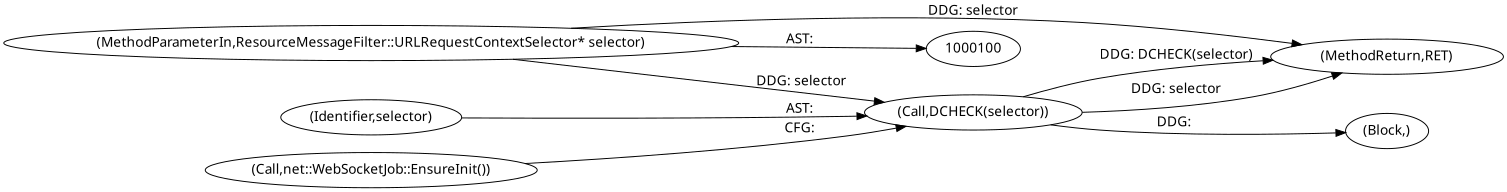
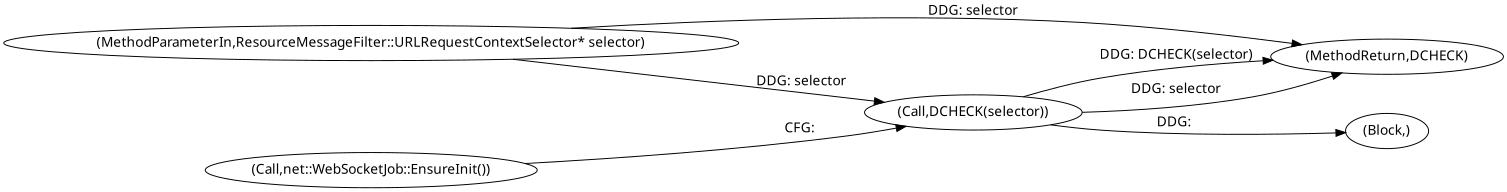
node "1000100": removed
node "(MethodReturn,RET)": label "(MethodReturn,RET)" -> "(MethodReturn,DCHECK)"
node "(Identifier,selector)": removed
